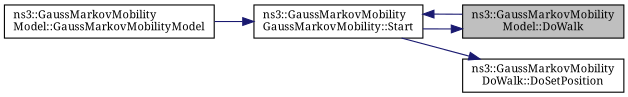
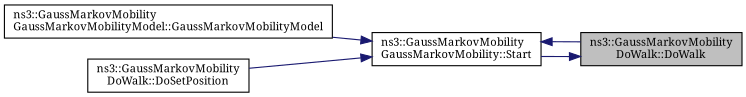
node "ns3::GaussMarkovMobility Model::GaussMarkovMobilityModel": label "ns3::GaussMarkovMobility Model::GaussMarkovMobilityModel" -> "ns3::GaussMarkovMobility GaussMarkovMobilityModel::GaussMarkovMobilityModel"
node "ns3::GaussMarkovMobility Model::DoWalk": label "ns3::GaussMarkovMobility Model::DoWalk" -> "ns3::GaussMarkovMobility DoWalk::DoWalk"
edge "ns3::GaussMarkovMobility GaussMarkovMobility::Start" -> "ns3::GaussMarkovMobility DoWalk::DoSetPosition": reversed
